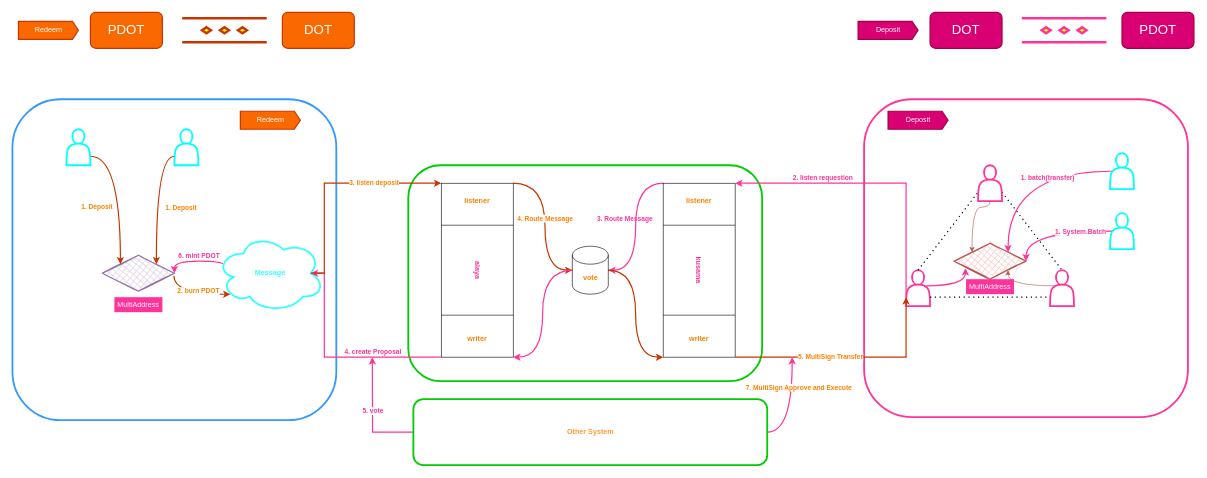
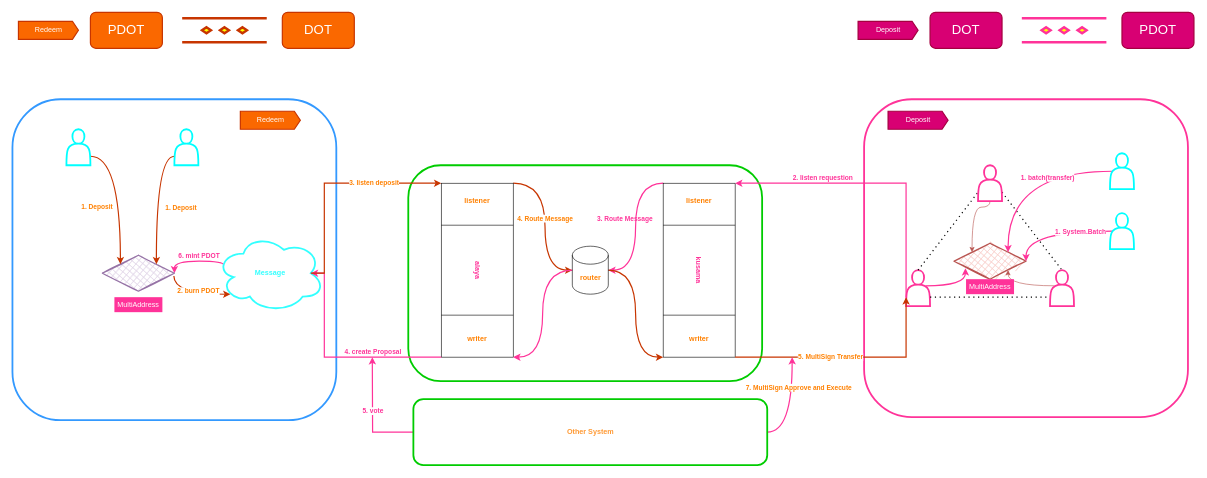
node "vote": label "vote" -> "router"
